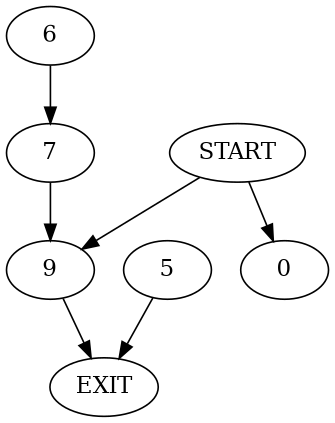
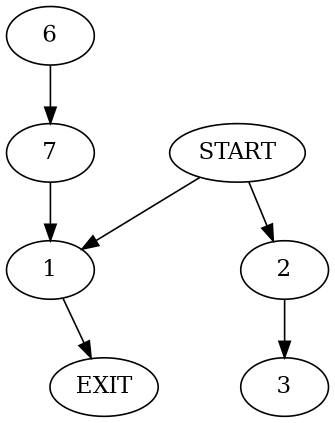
node "9": label "9" -> "1"
node "5": removed
node "0": label "0" -> "2"
node "3": added
